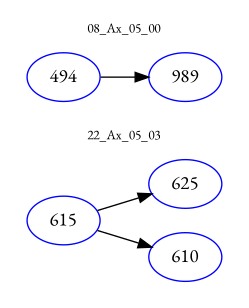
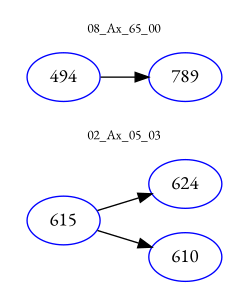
cluster "08_Ax_05_00": label "08_Ax_05_00" -> "08_Ax_65_00"
node "989": label "989" -> "789"
cluster "22_Ax_05_03": label "22_Ax_05_03" -> "02_Ax_05_03"
node "625": label "625" -> "624"
